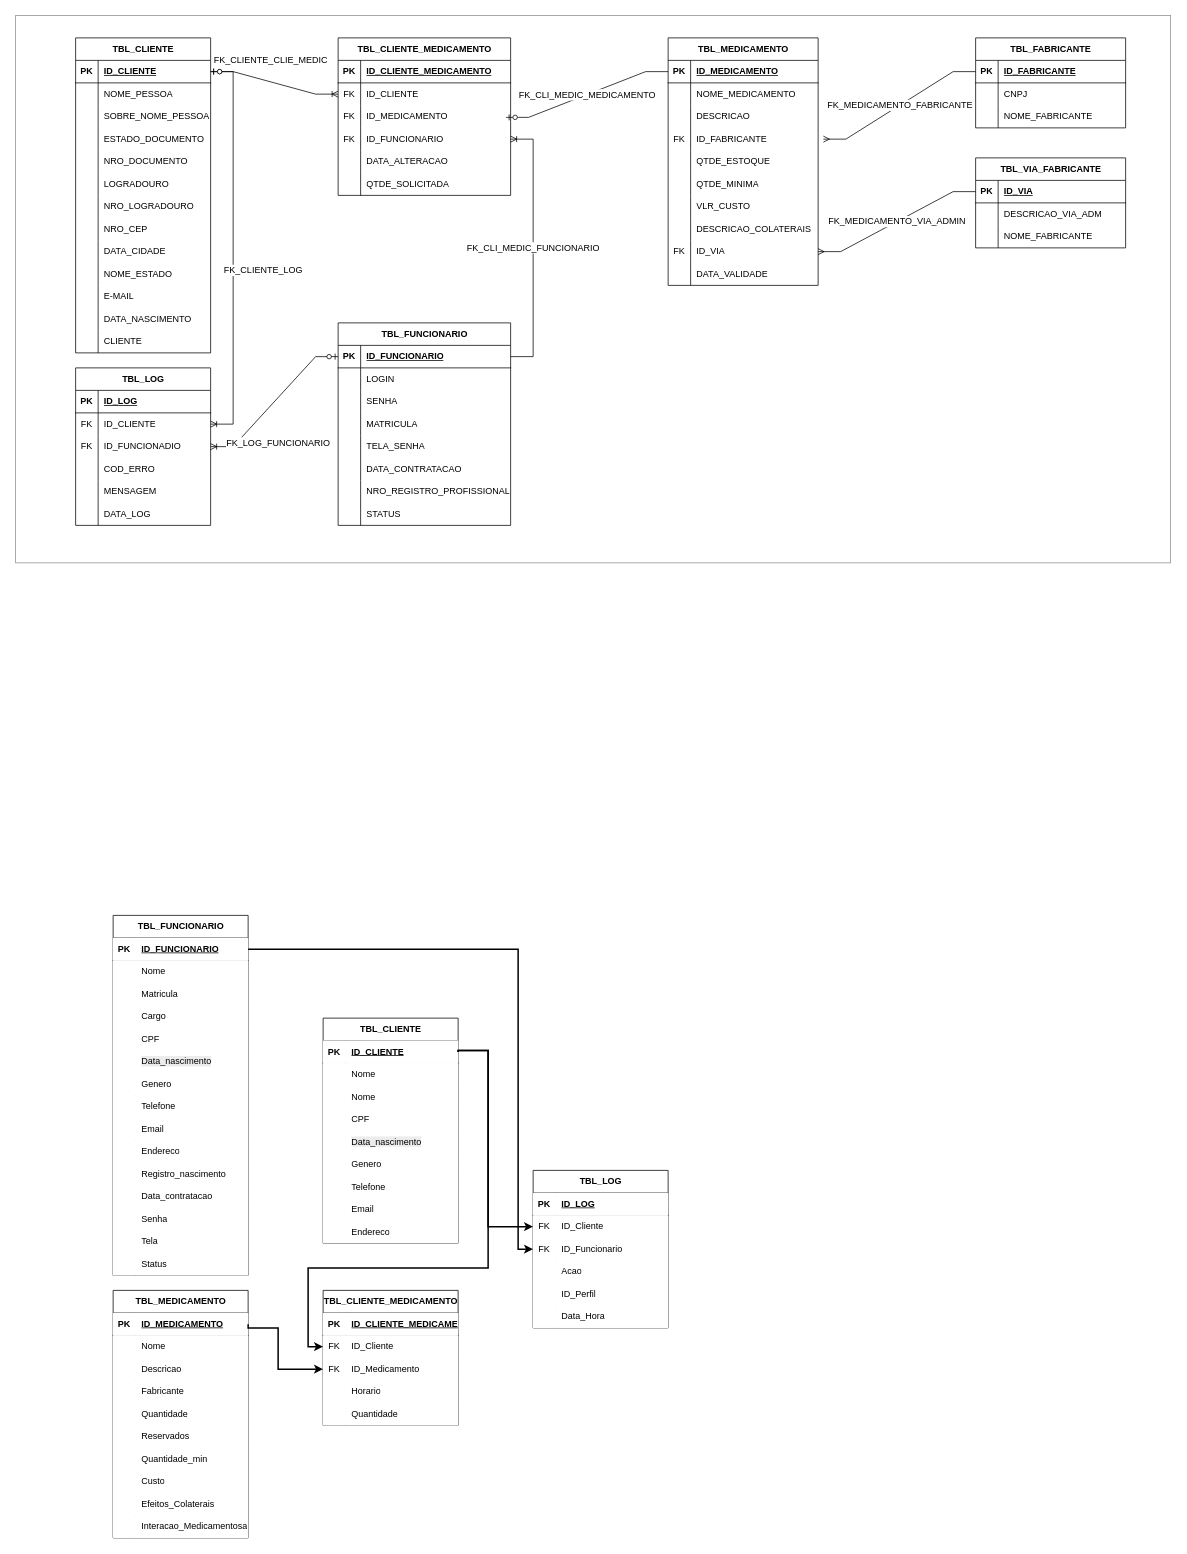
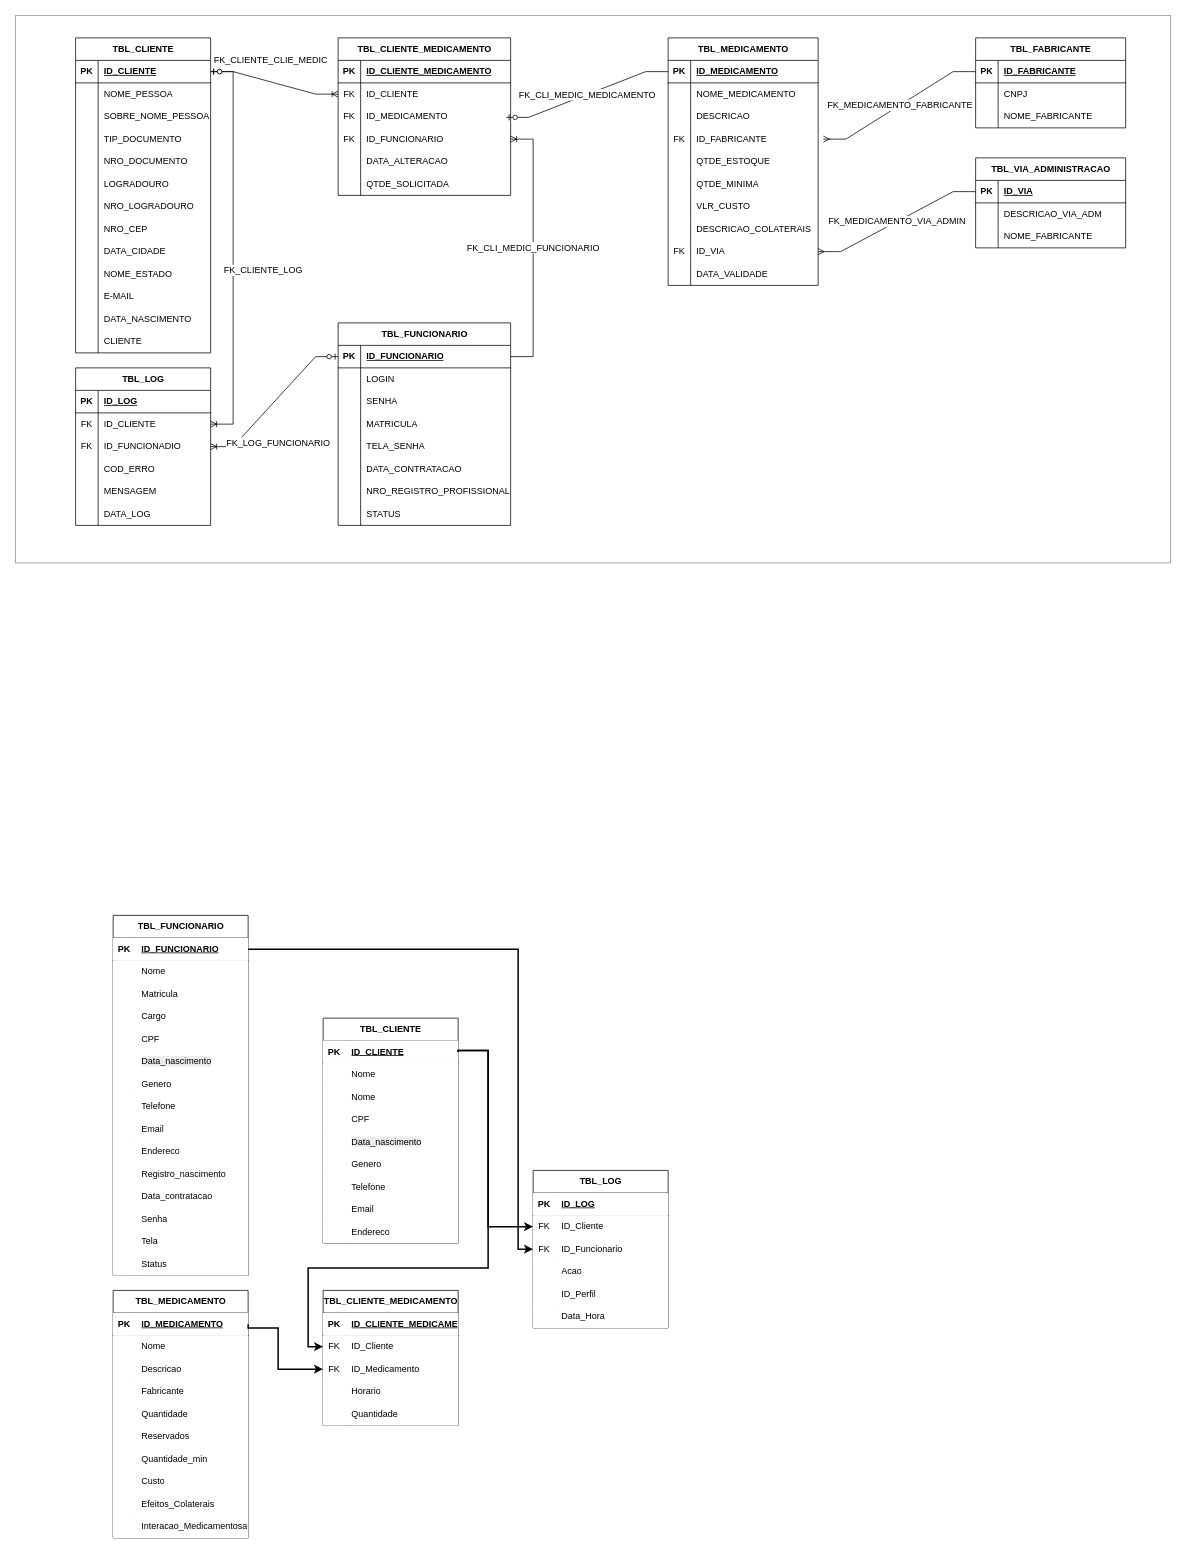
node "ESTADO_DOCUMENTO": label "ESTADO_DOCUMENTO" -> "TIP_DOCUMENTO"
node "TBL_VIA_FABRICANTE": label "TBL_VIA_FABRICANTE" -> "TBL_VIA_ADMINISTRACAO"
